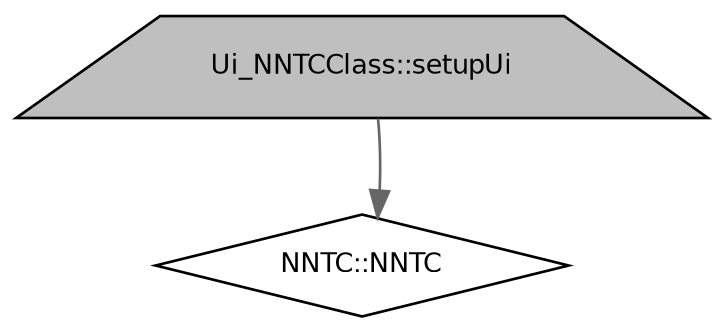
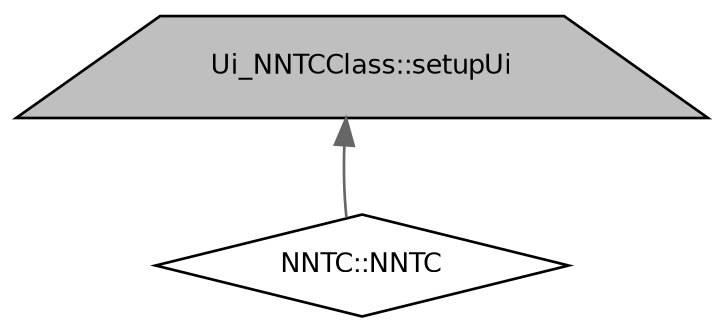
edge "Ui_NNTCClass::setupUi" -> "NNTC::NNTC": reversed
